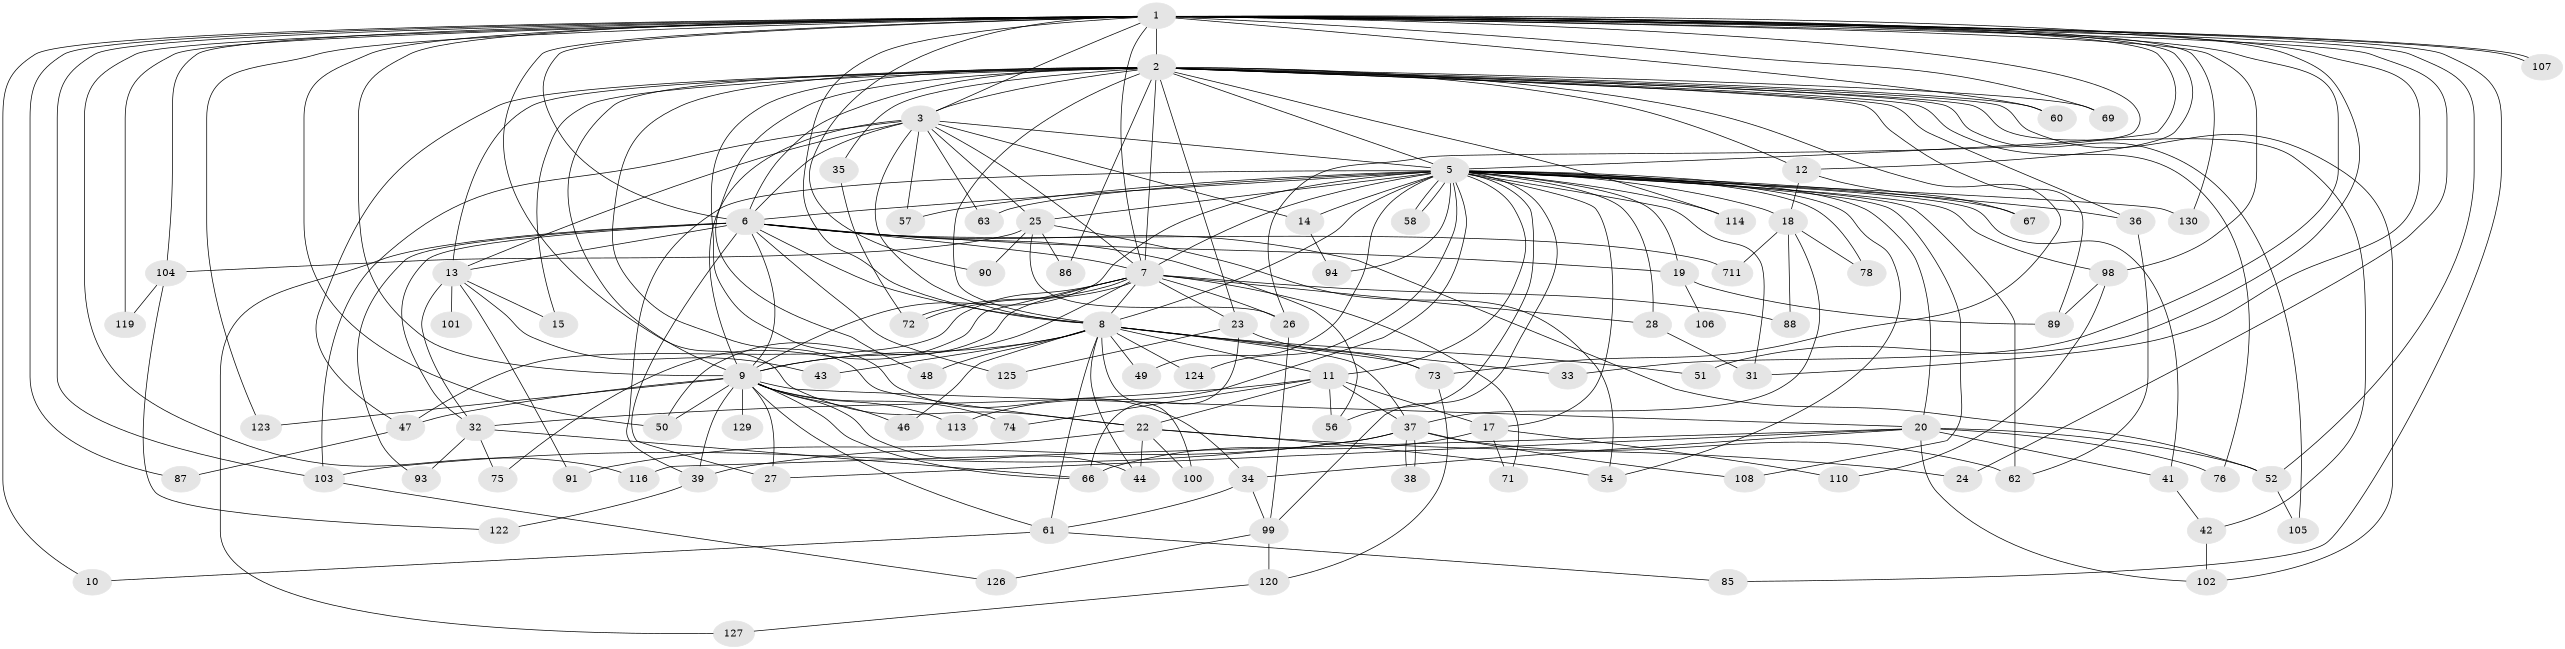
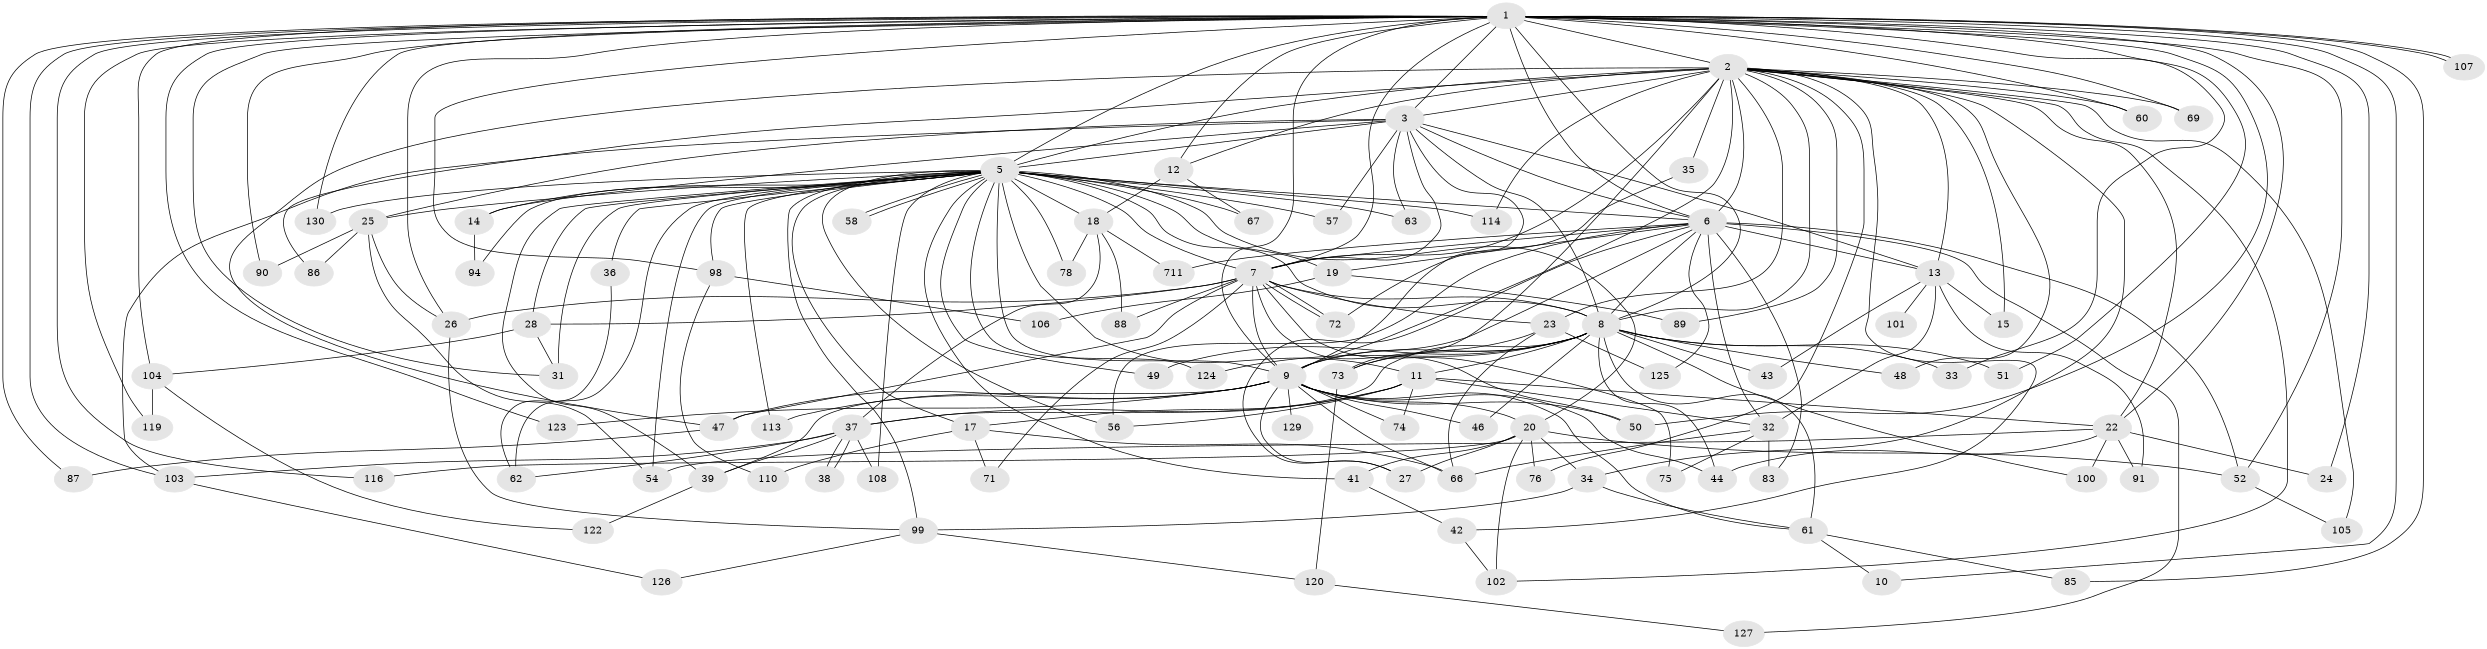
edge "2" -- "36": removed
edge "25" -- "104": now "28" -- "104"
edge "98" -- "89": now "98" -- "106"
node "93": label "93" -> "83"
